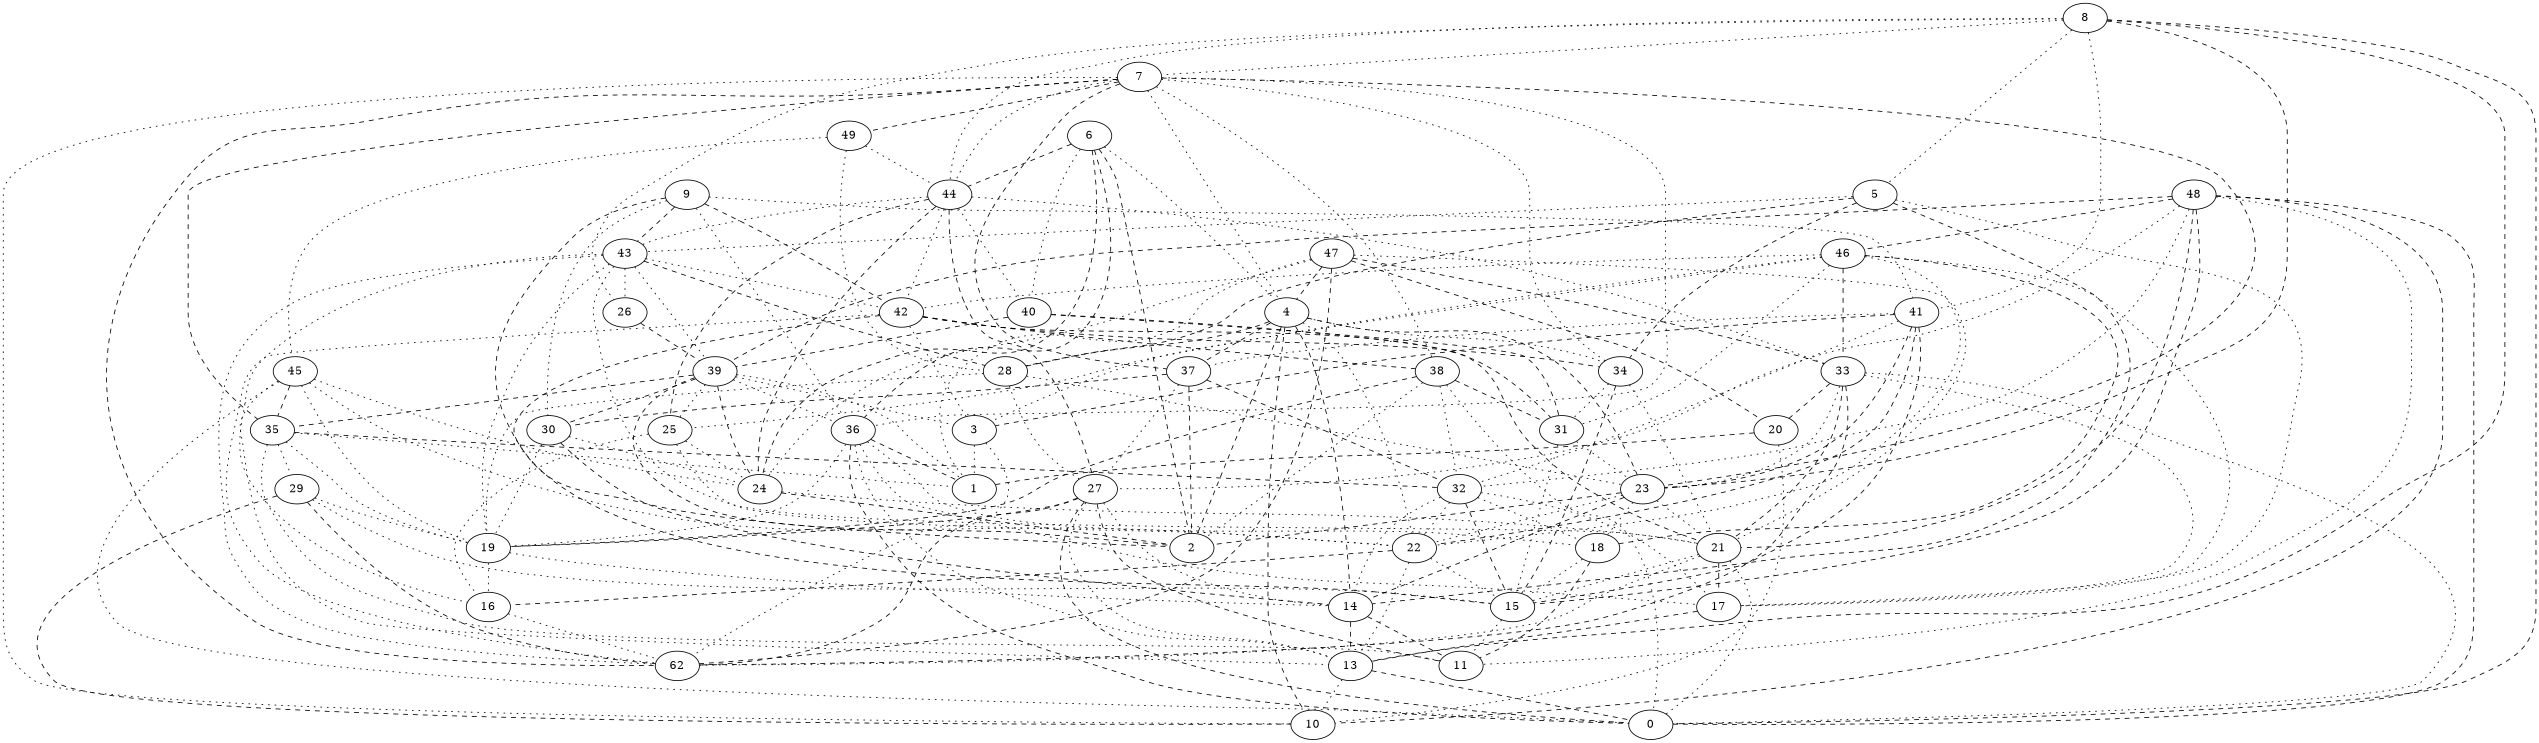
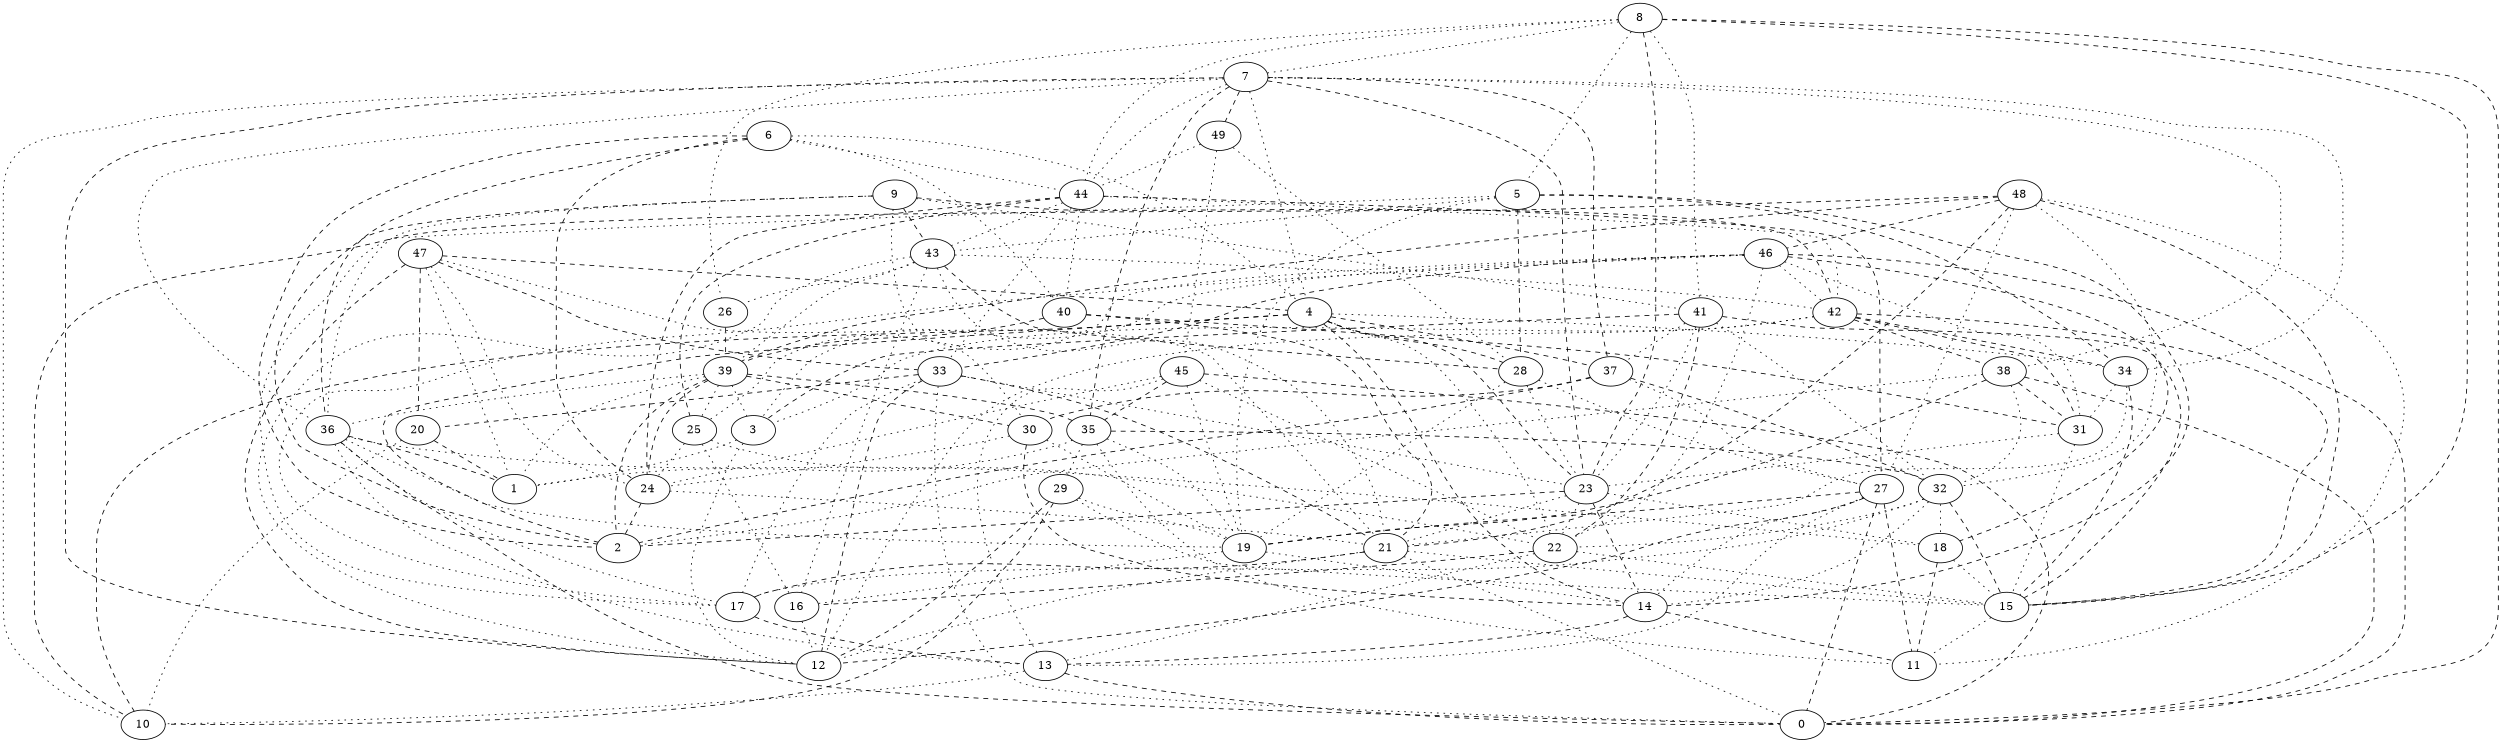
edge "6" -- "44": style dashed -> dotted
edge "43" -- "19": now "5" -- "19"
edge "41" -- "23": style dashed -> dotted
edge "8" -- "13": now "8" -- "15"
edge "38" -- "0": style dotted -> dashed
node "62": label "62" -> "12"
edge "48" -- "0": now "46" -- "0"
edge "45" -- "0": style dotted -> dashed
